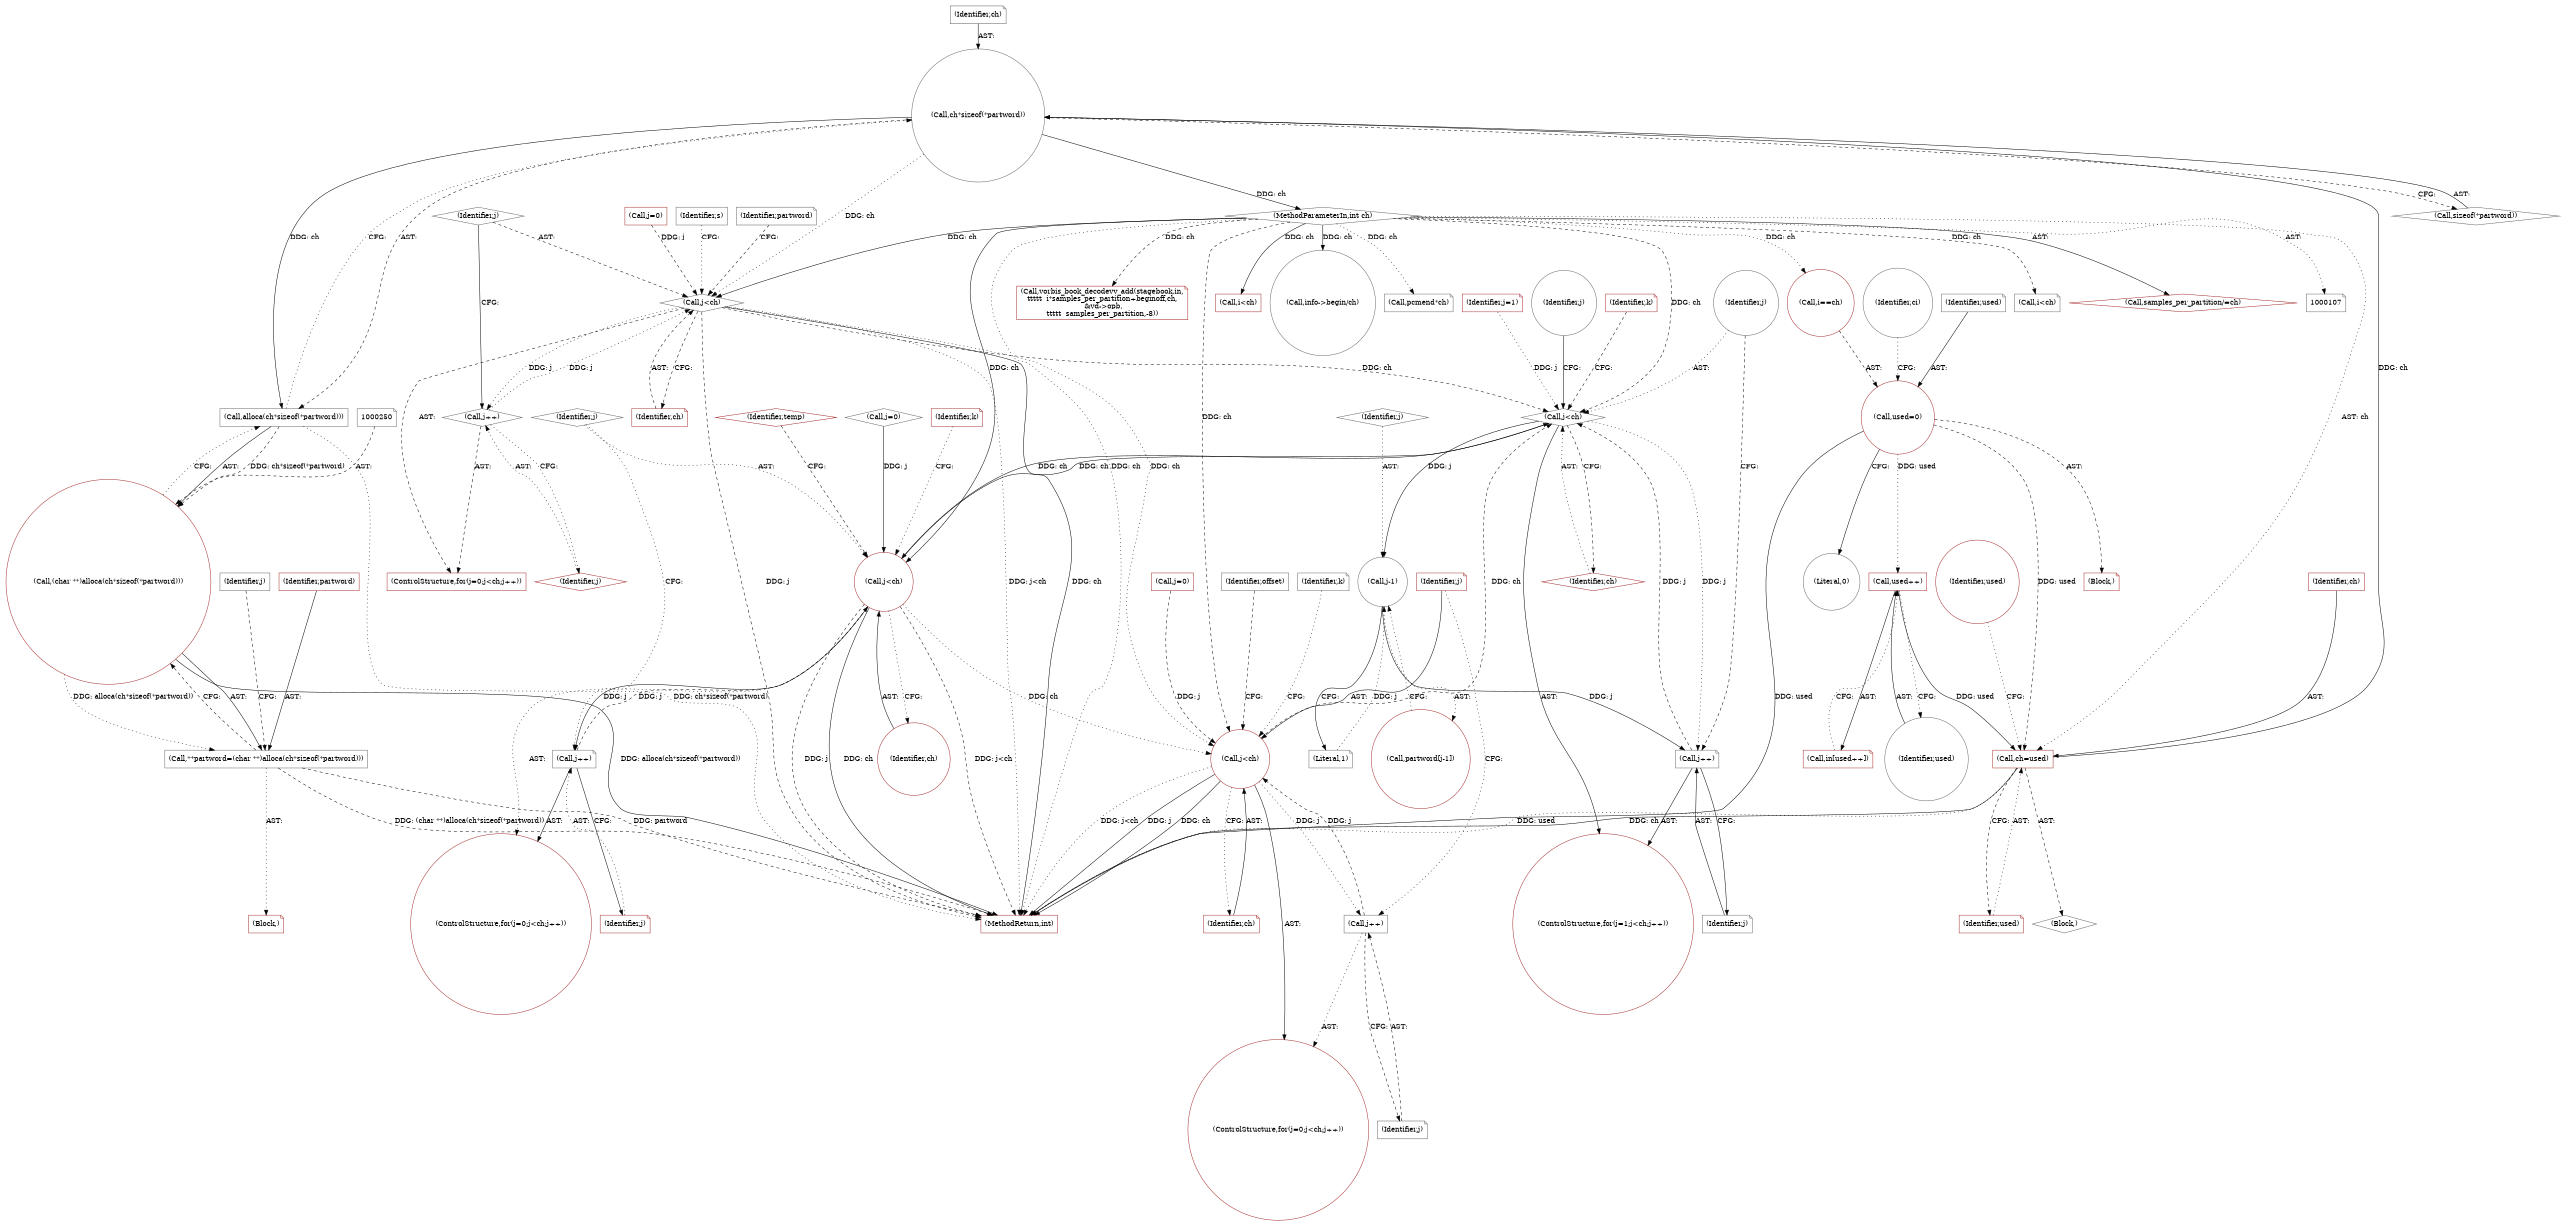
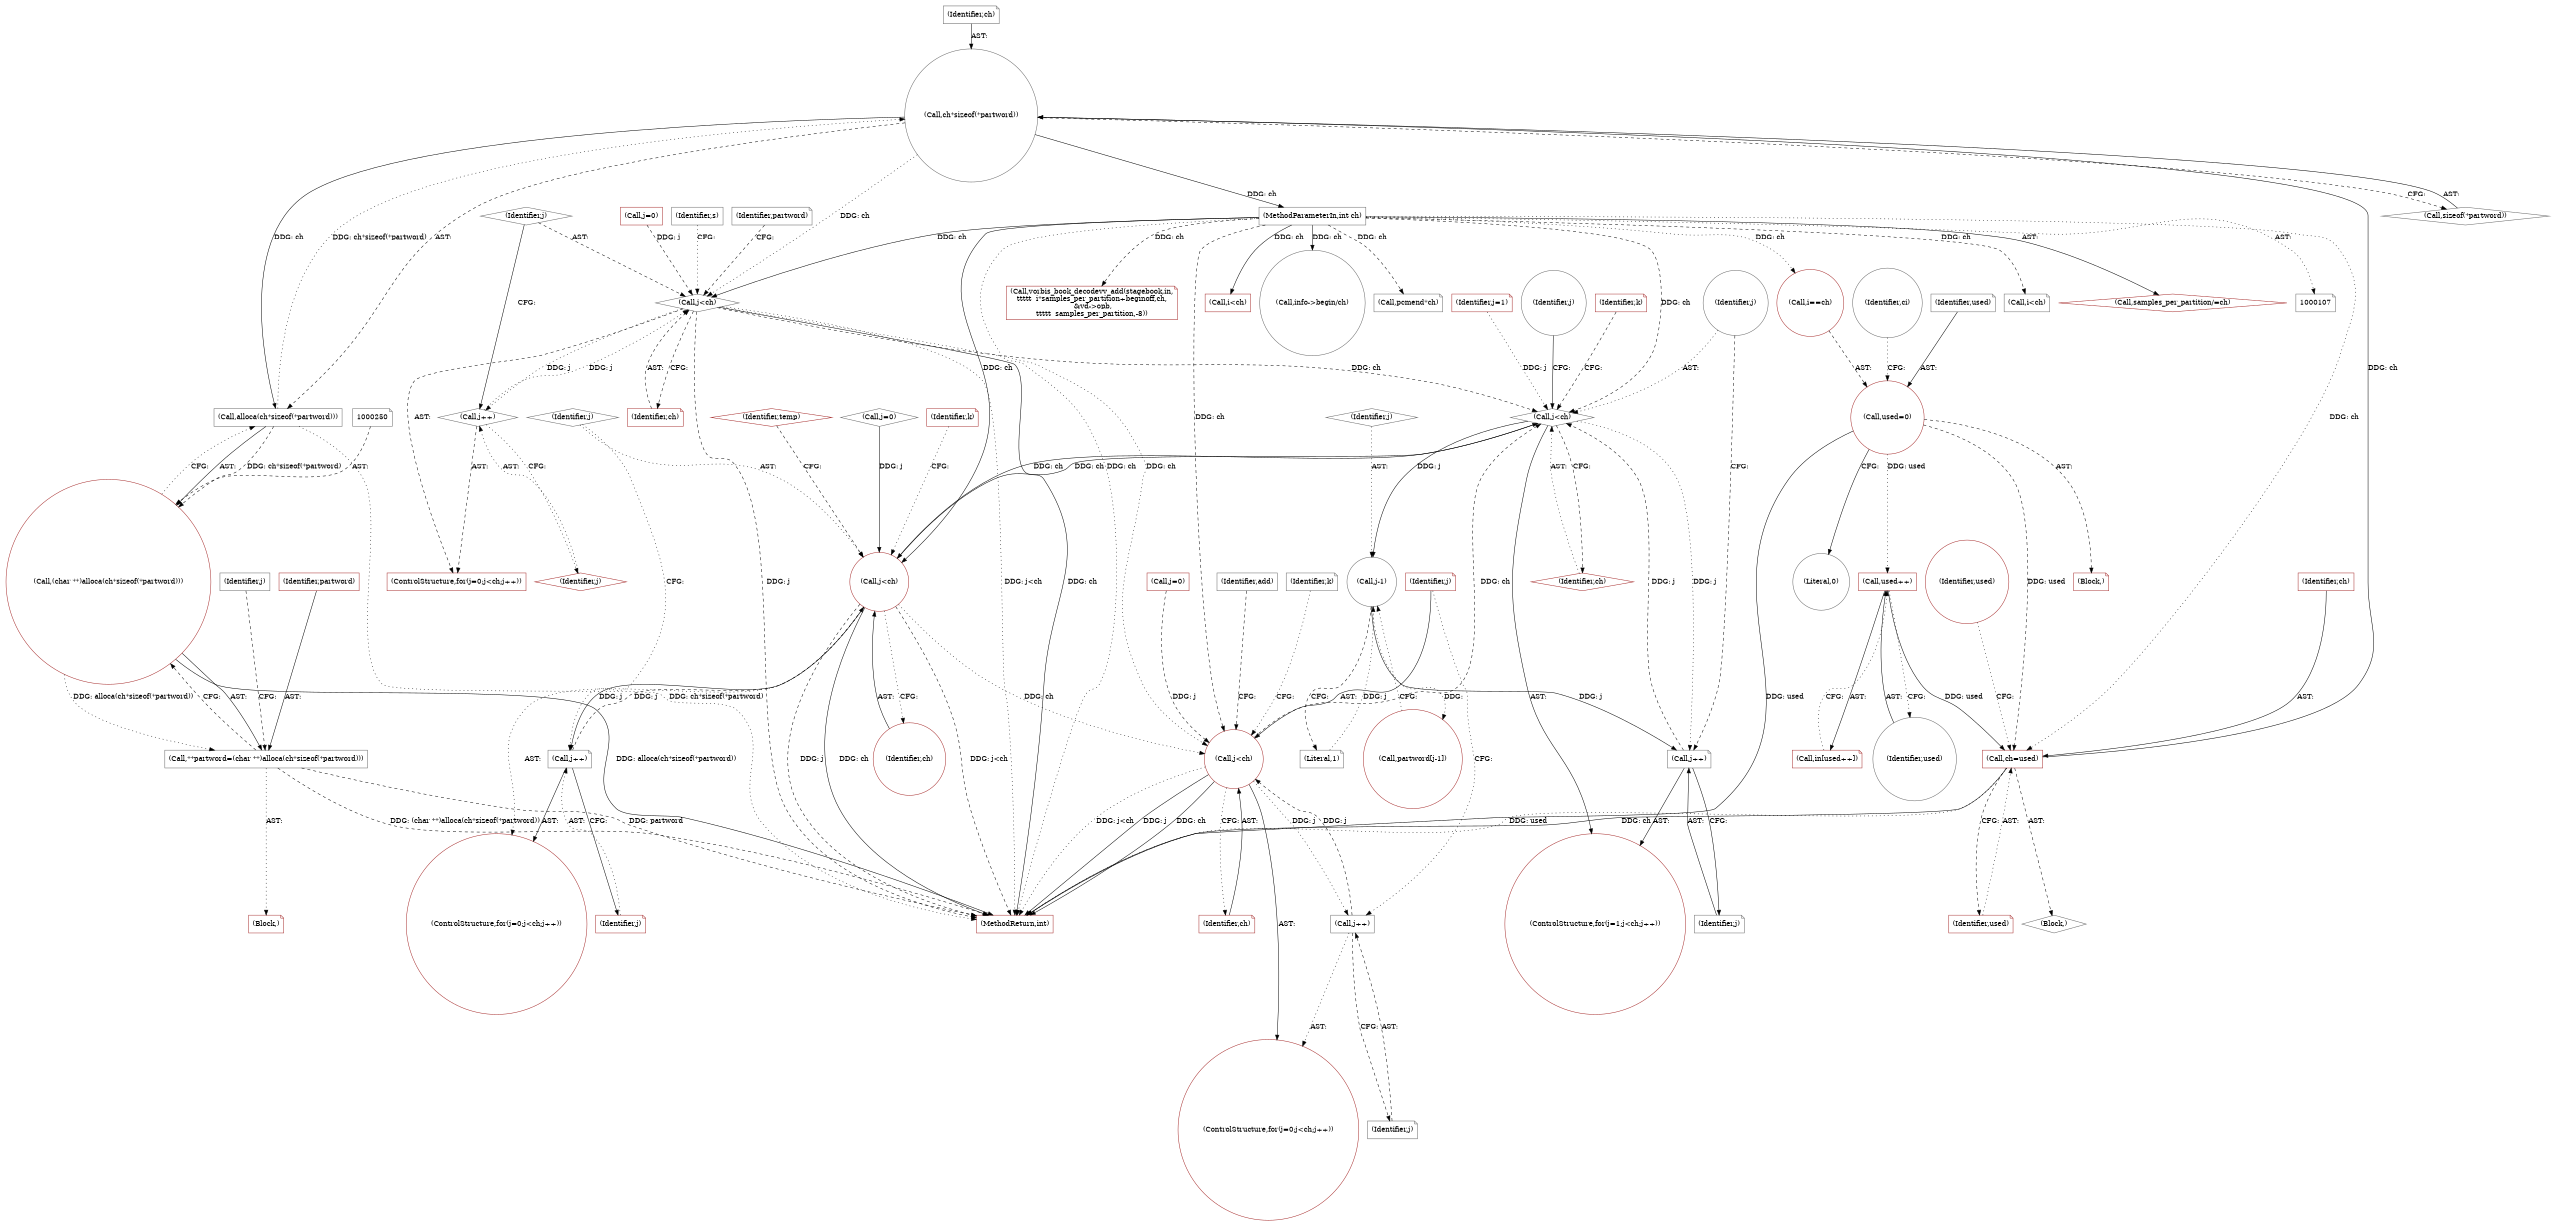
node "(MethodParameterIn,int ch)": shape diamond -> box
edge "(Call,alloca(ch*sizeof(*partword)))" -> "(Call,ch*sizeof(*partword))": label "CFG: " -> "DDG: ch*sizeof(*partword)"
edge "(MethodParameterIn,int ch)" -> "(Call,pcmend*ch)": style dotted -> dashed
edge "(MethodParameterIn,int ch)" -> "(Call,ch=used)": label "AST: ch" -> "DDG: ch"
node "(Identifier,offset)": label "(Identifier,offset)" -> "(Identifier,add)"
edge "(Call,j-1)" -> "(Literal,1)": style solid -> dashed
edge "(Call,j-1)" -> "(Call,partword[j-1])": label "AST: " -> "DDG: "
